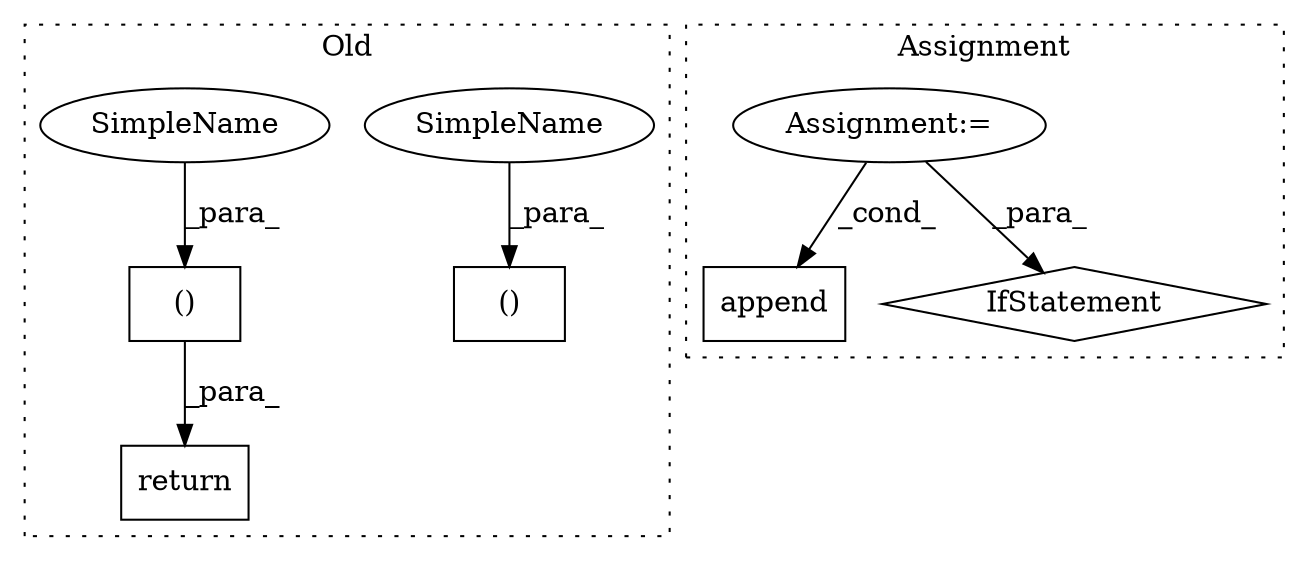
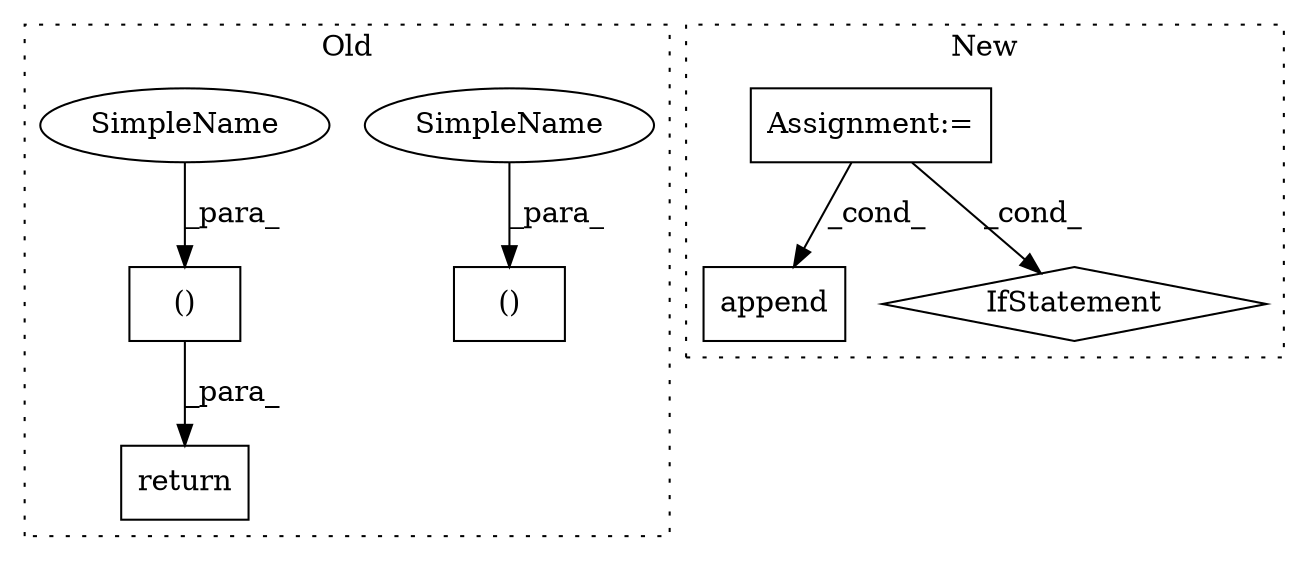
cluster "Assignment": label "Assignment" -> "New"
node "Assignment:=": shape ellipse -> box
edge "Assignment:=" -> "IfStatement": label "_para_" -> "_cond_"
